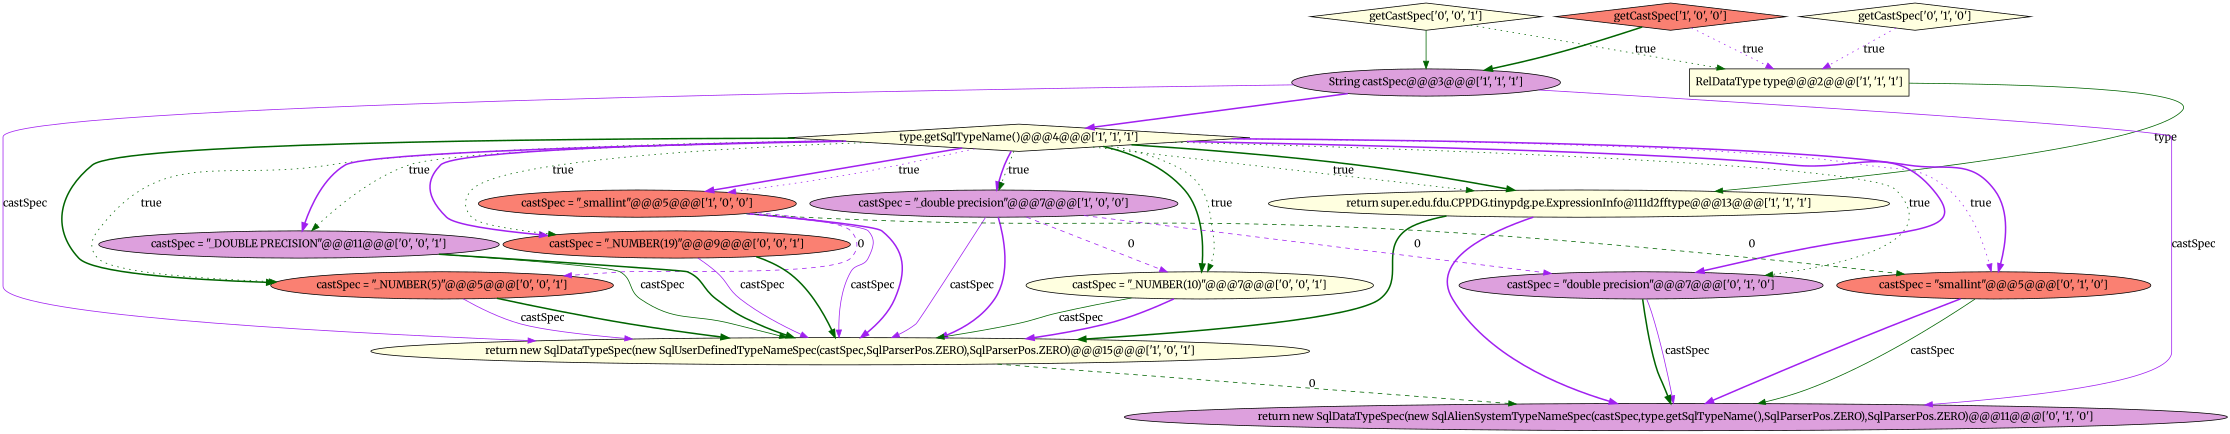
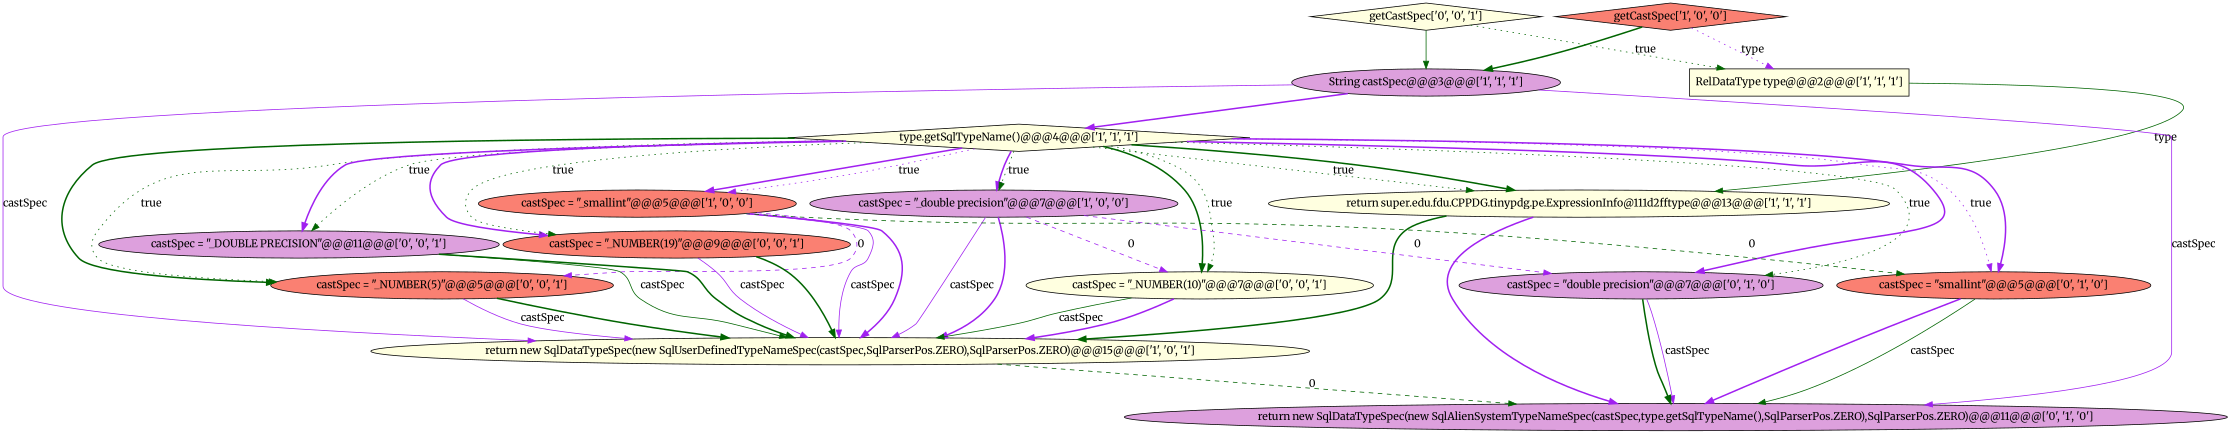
node "getCastSpec['0', '1', '0']": removed
edge "getCastSpec['1', '0', '0']" -> "RelDataType type@@@2@@@['1', '1', '1']": label "true" -> "type"
